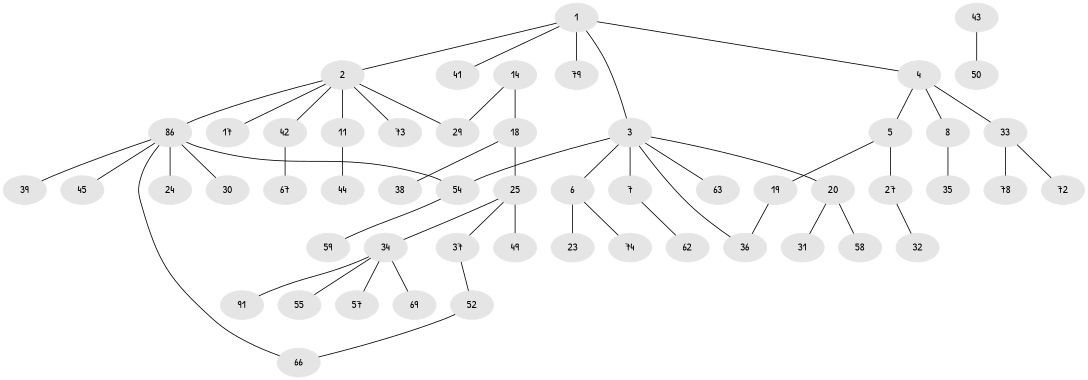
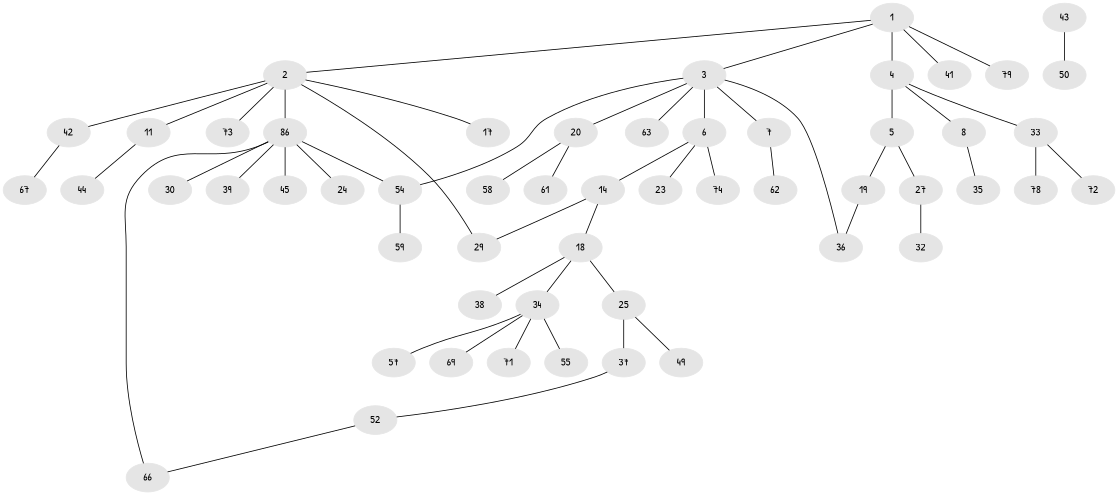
edge "6" -- "14": added
edge "25" -- "34": now "18" -- "34"
node "31": label "31" -> "61"
node "91": label "91" -> "71"
